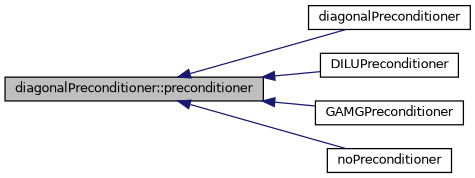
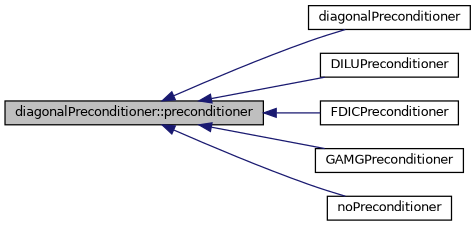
node "FDICPreconditioner": added
